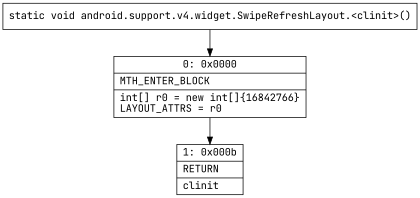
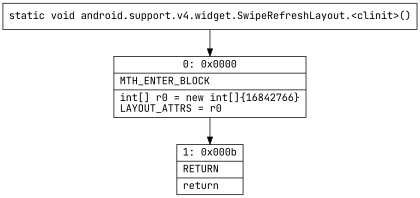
node "1: 0x000b": text "clinit" -> "return"
